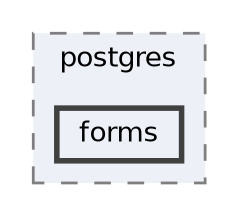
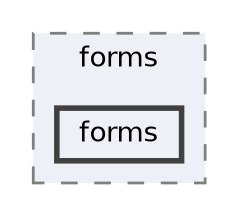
cluster "postgres": label "postgres" -> "forms"
